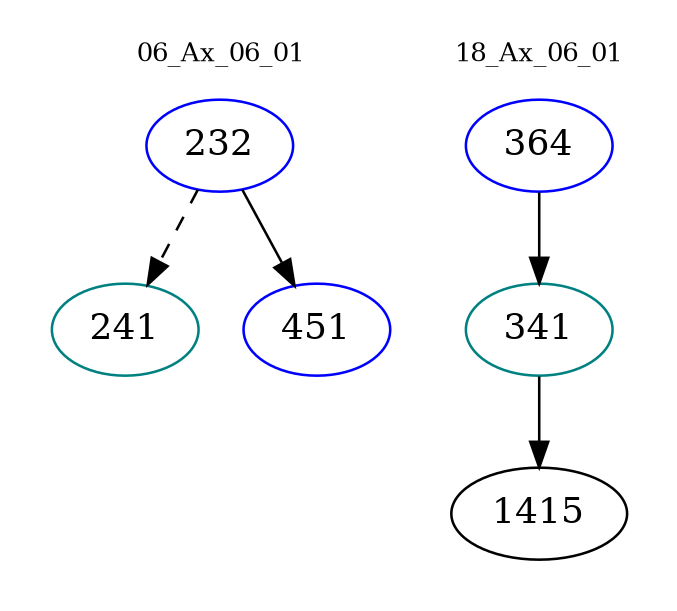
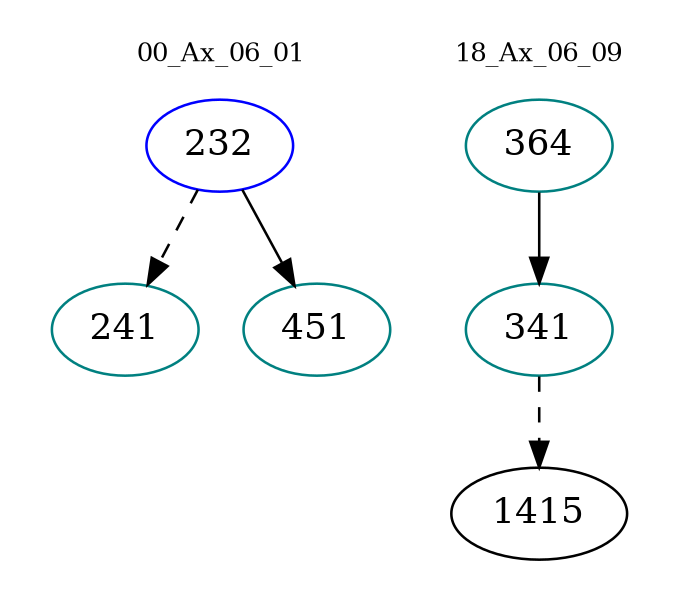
cluster "06_Ax_06_01": label "06_Ax_06_01" -> "00_Ax_06_01"
cluster "18_Ax_06_01": label "18_Ax_06_01" -> "18_Ax_06_09"
node "364": color blue -> teal
node "451": color blue -> teal
edge "341" -> "1415": style solid -> dashed
